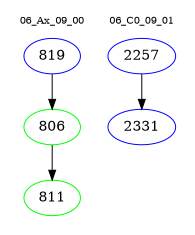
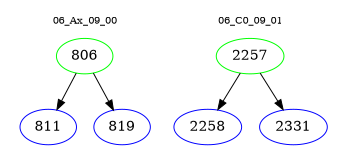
node "2257": color blue -> green
edge "819" -> "806": reversed
node "2258": added
node "811": color green -> blue
